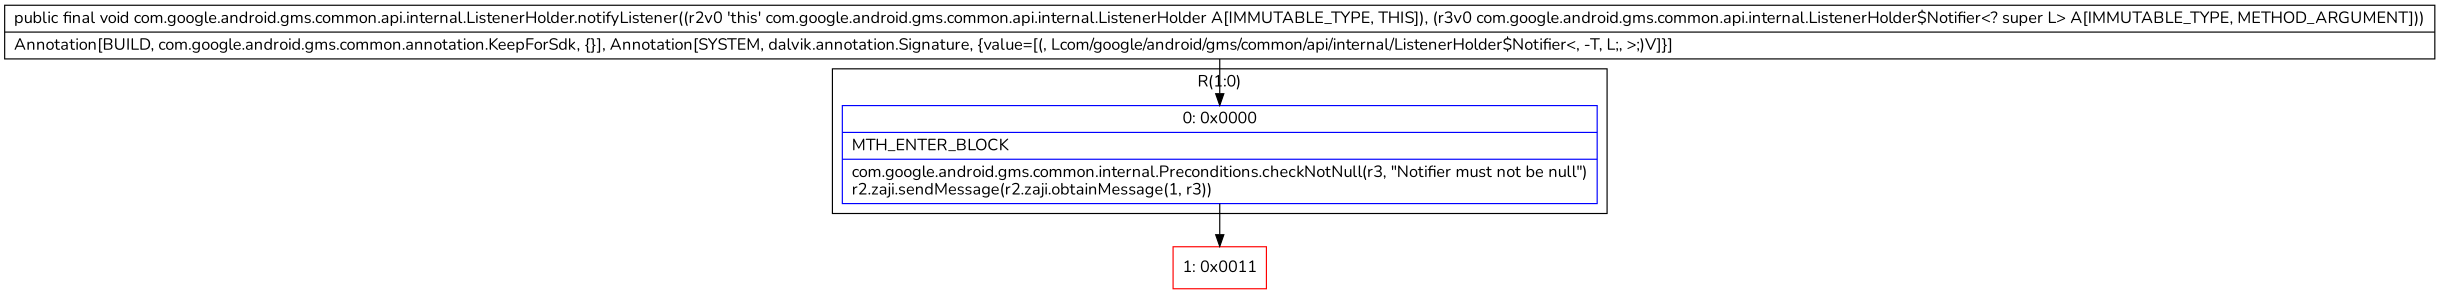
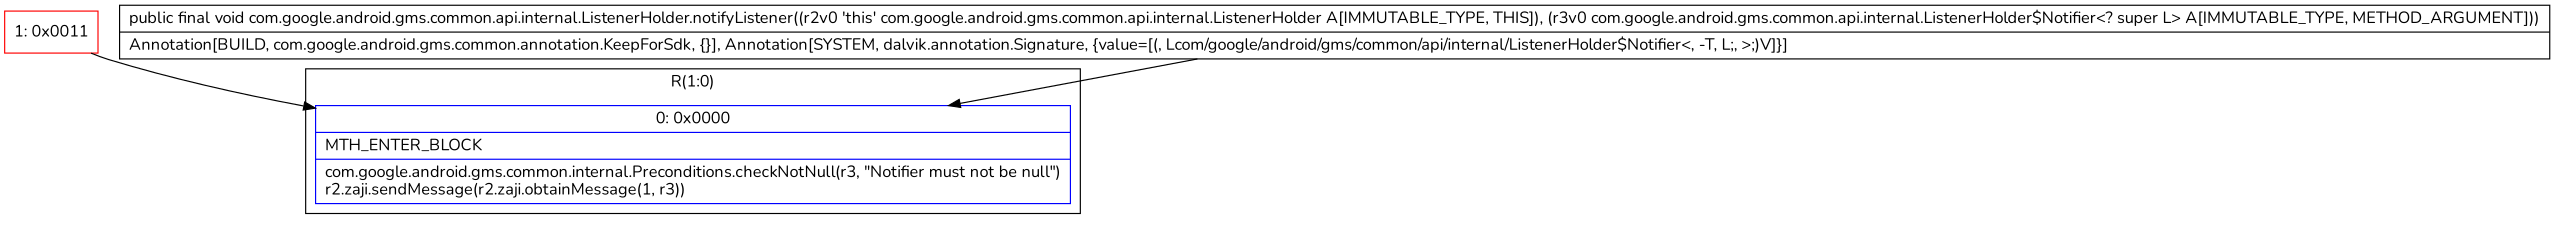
edge "0: 0x0000" -> "1: 0x0011": reversed
